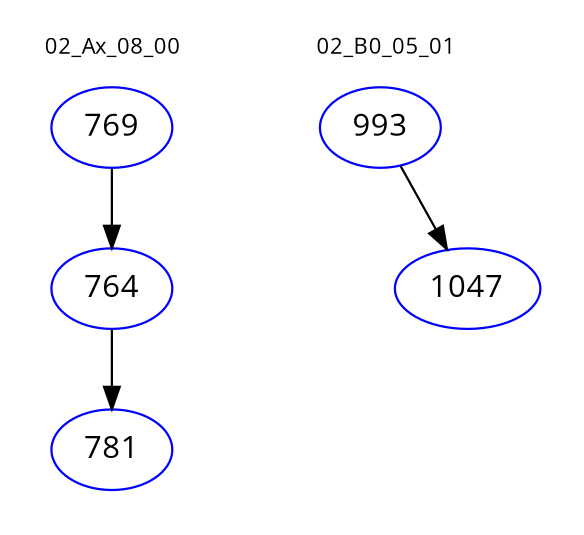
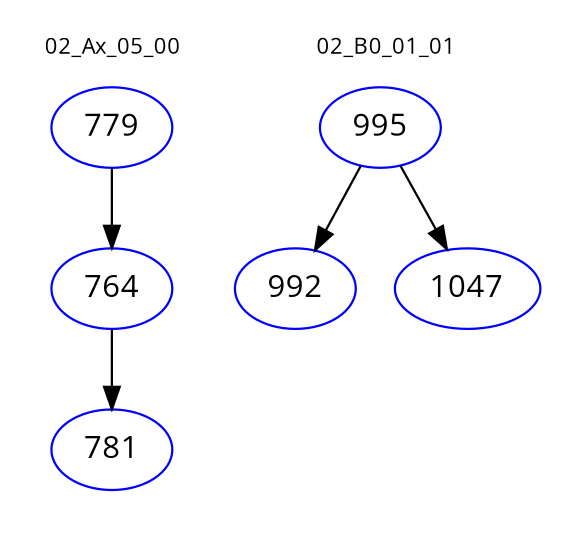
cluster "02_Ax_08_00": label "02_Ax_08_00" -> "02_Ax_05_00"
cluster "02_B0_05_01": label "02_B0_05_01" -> "02_B0_01_01"
node "769": label "769" -> "779"
node "993": label "993" -> "995"
node "992": added
